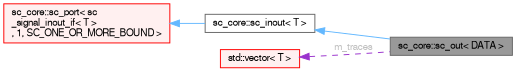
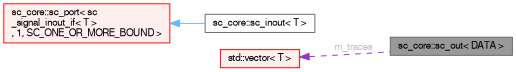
edge "sc_core::sc_out< DATA >" -> "sc_core::sc_inout< T >": removed
